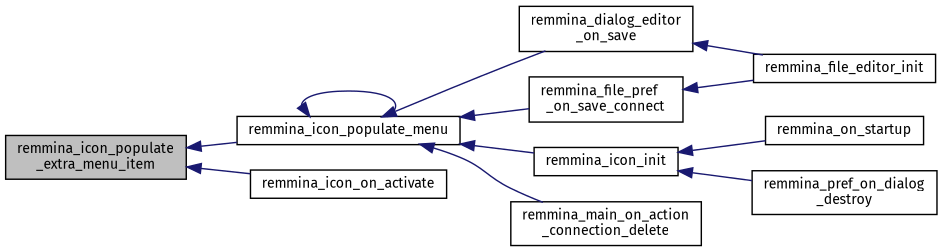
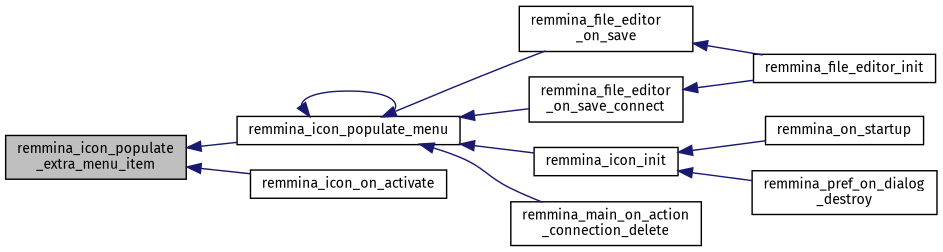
node "remmina_dialog_editor _on_save": label "remmina_dialog_editor _on_save" -> "remmina_file_editor _on_save"
node "remmina_file_pref _on_save_connect": label "remmina_file_pref _on_save_connect" -> "remmina_file_editor _on_save_connect"
